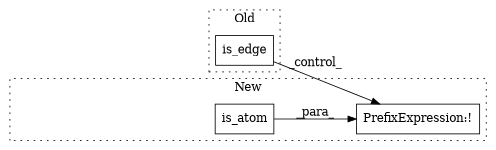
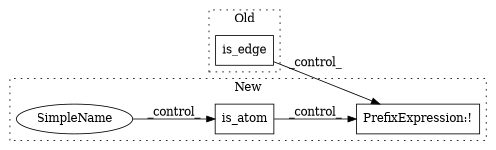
edge "is_atom" -> "PrefixExpression:!": label "_para_" -> "_control_"
node "SimpleName": added
